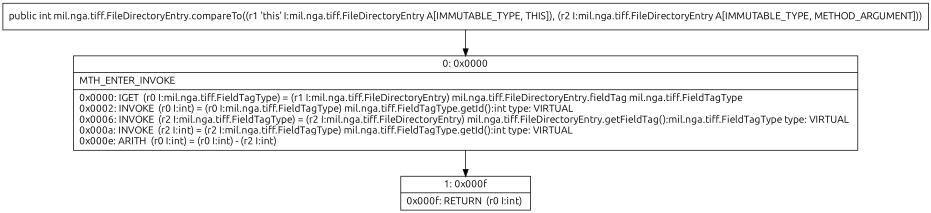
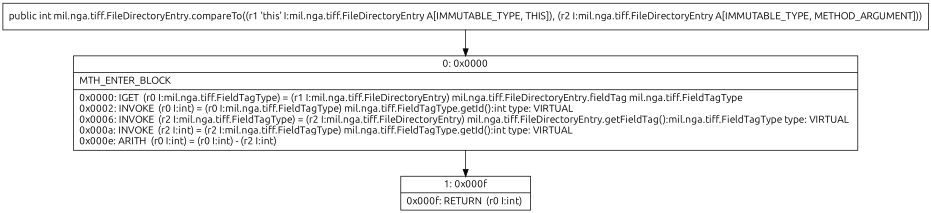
node "0: 0x0000": text "MTH_ENTER_INVOKE" -> "MTH_ENTER_BLOCK"
